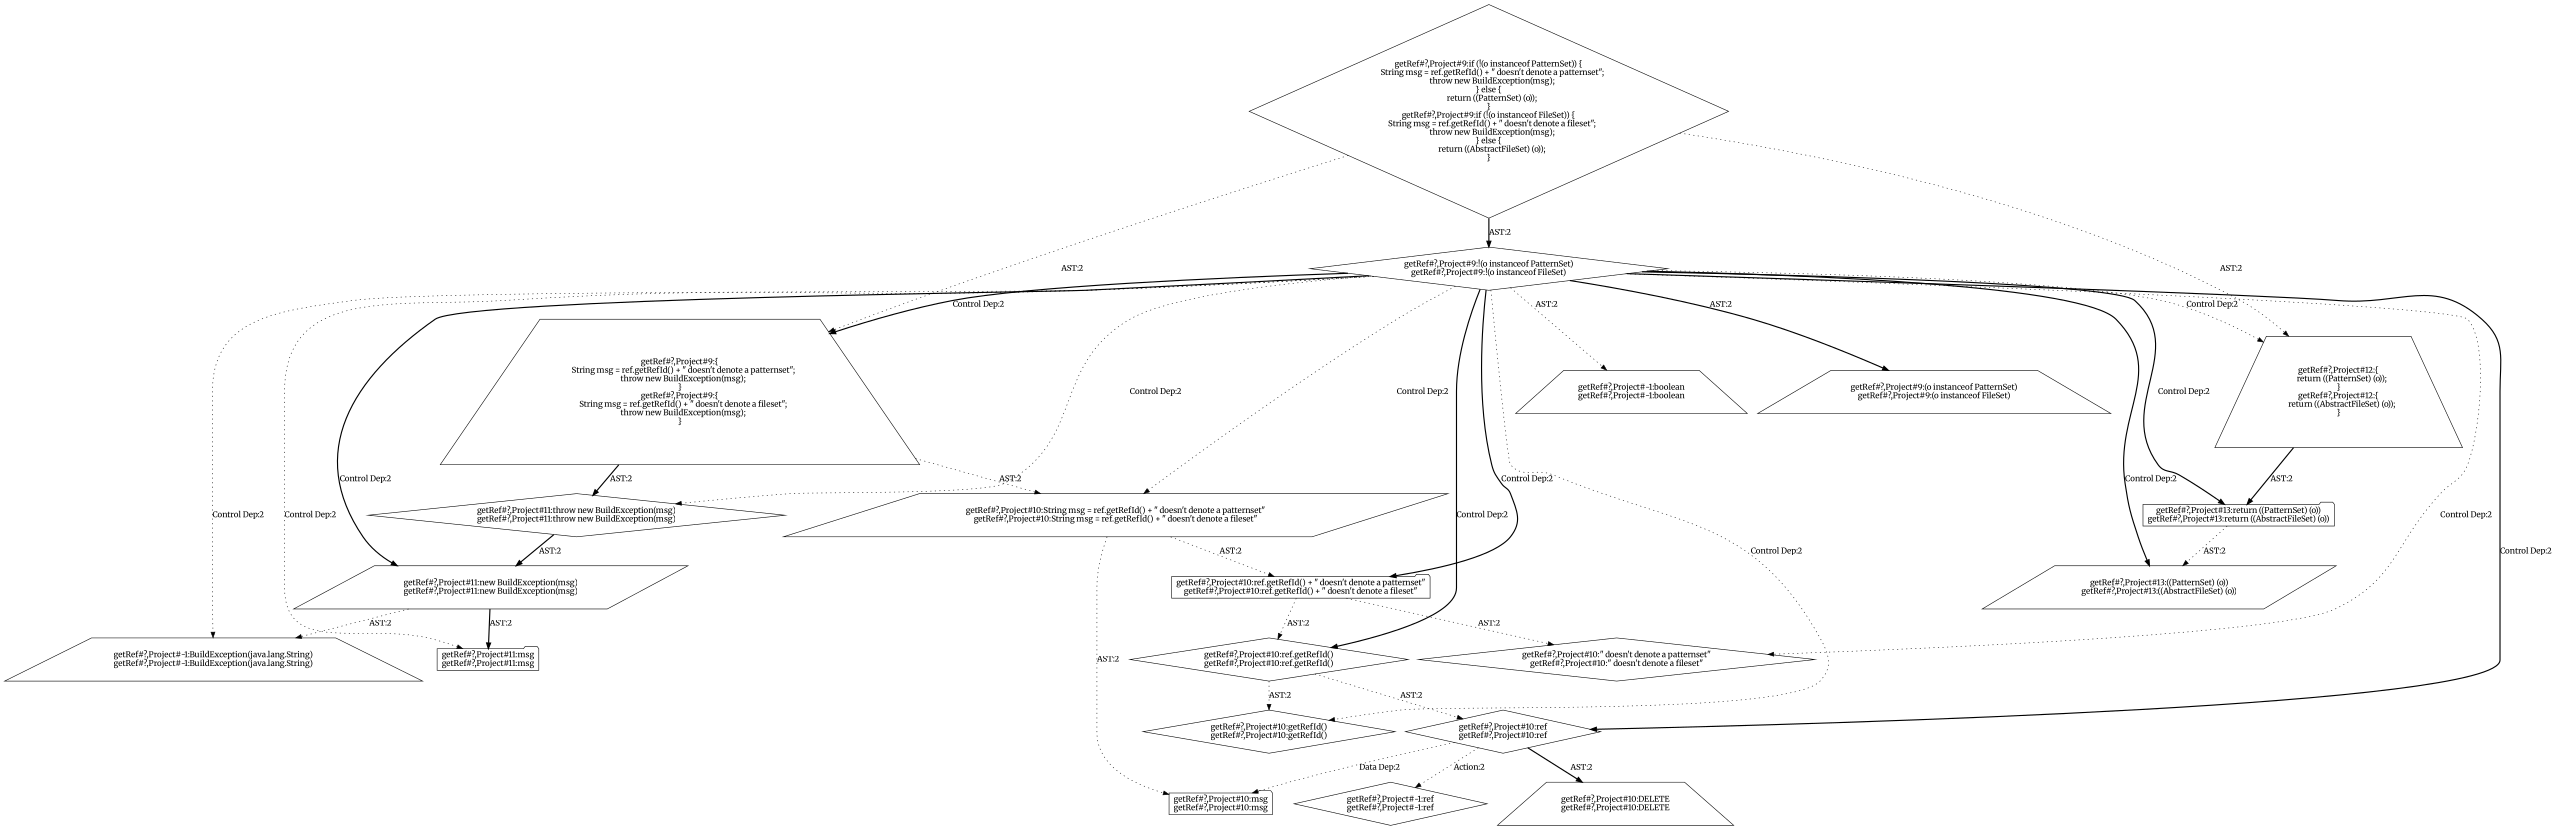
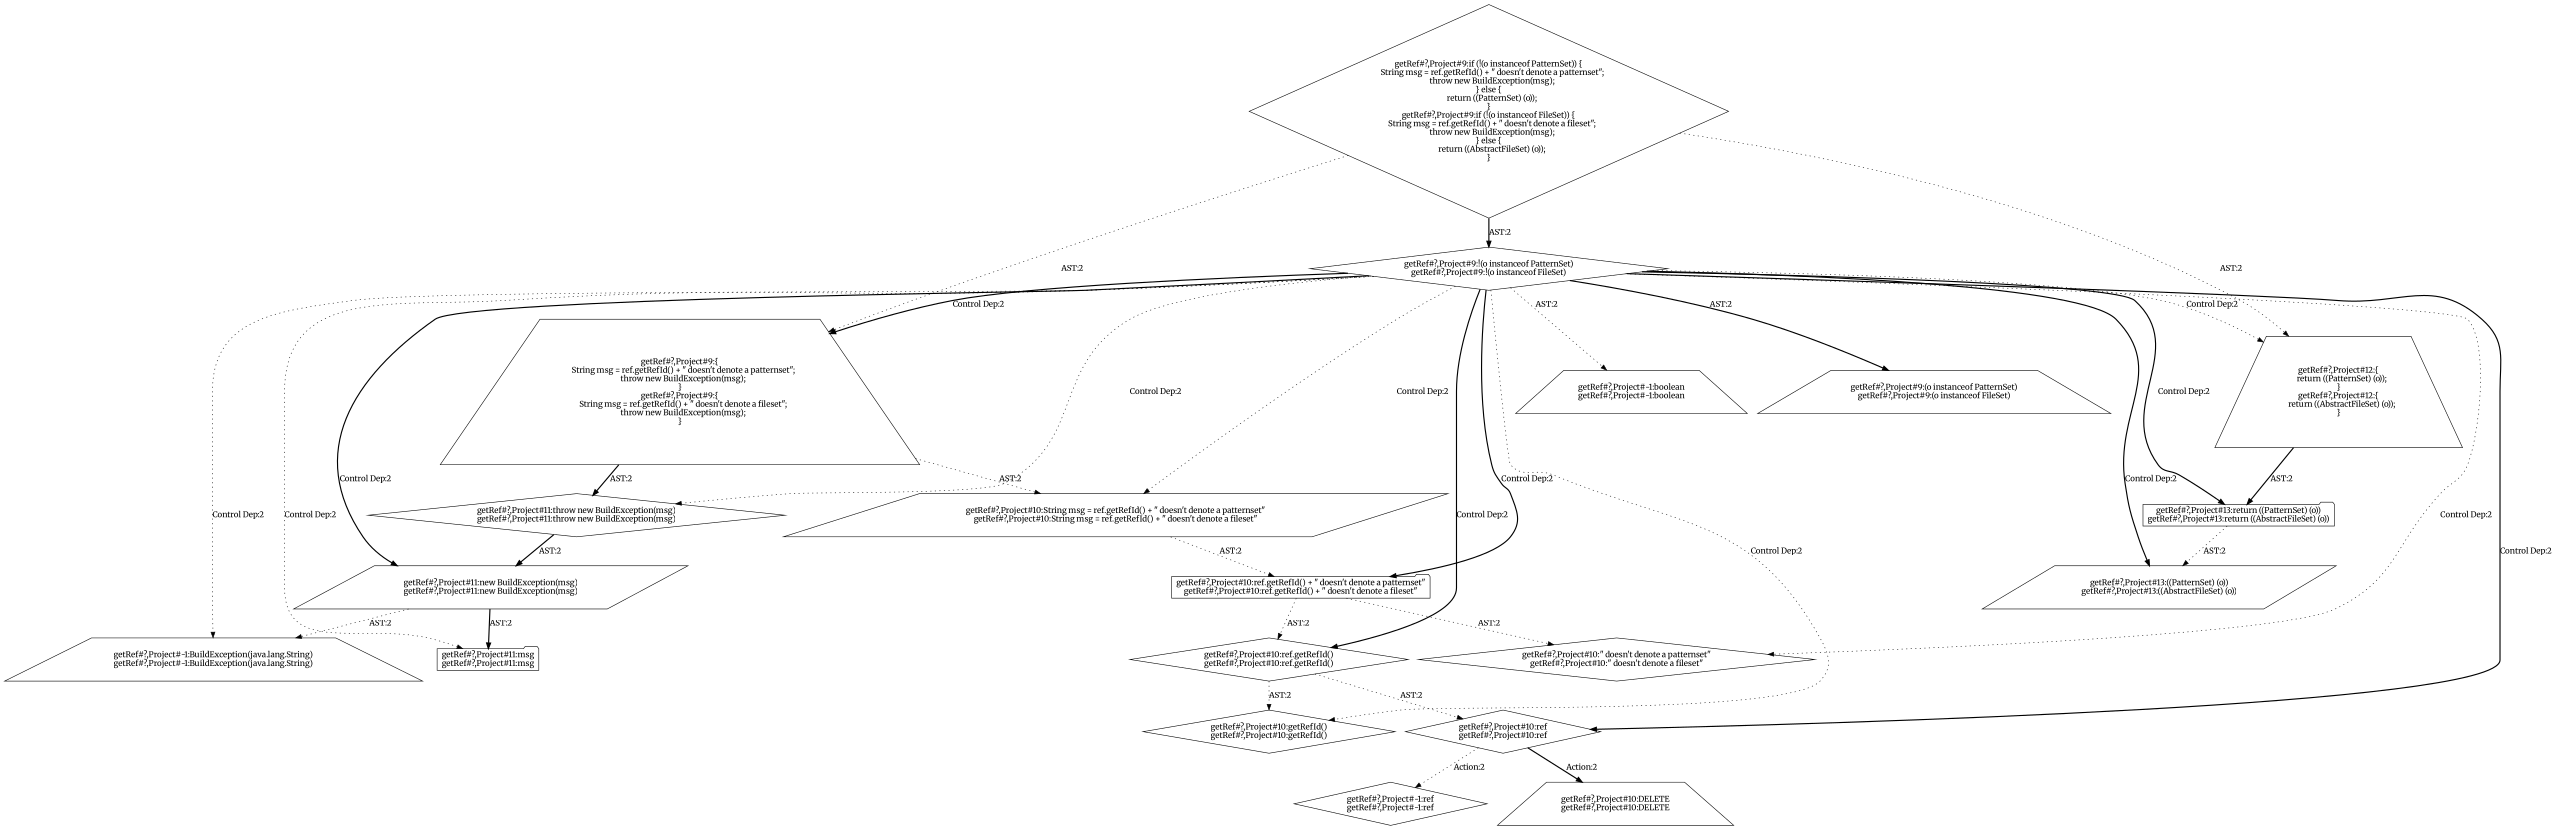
edge "getRef#?,Project#10:ref getRef#?,Project#10:ref" -> "getRef#?,Project#10:DELETE getRef#?,Project#10:DELETE": label "AST:2" -> "Action:2"
node "getRef#?,Project#10:msg getRef#?,Project#10:msg": removed
